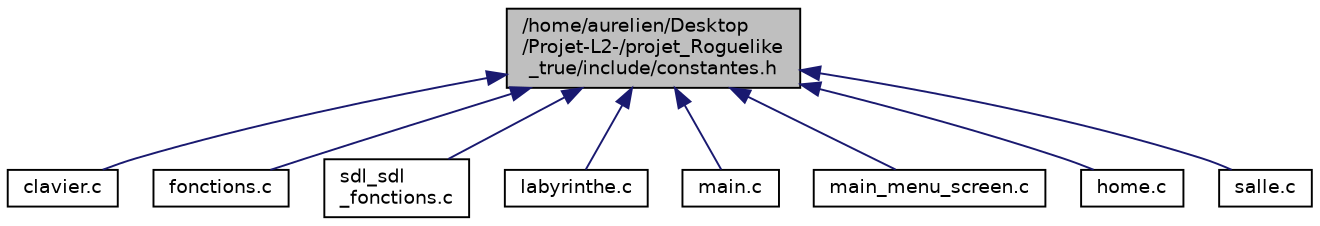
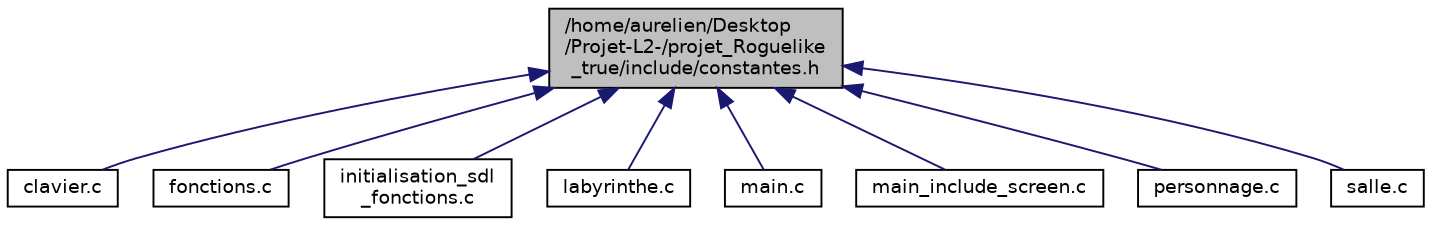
node "sdl_sdl _fonctions.c": label "sdl_sdl _fonctions.c" -> "initialisation_sdl _fonctions.c"
node "main_menu_screen.c": label "main_menu_screen.c" -> "main_include_screen.c"
node "home.c": label "home.c" -> "personnage.c"
